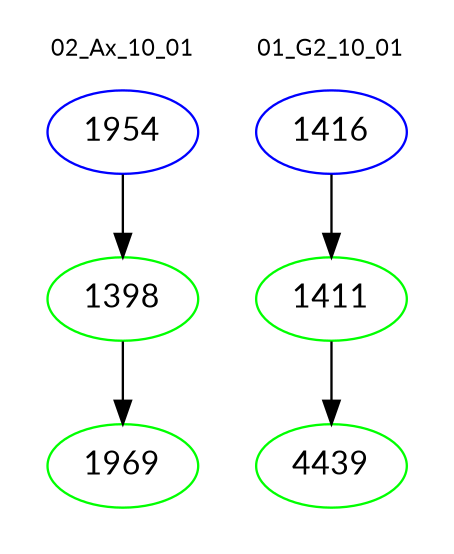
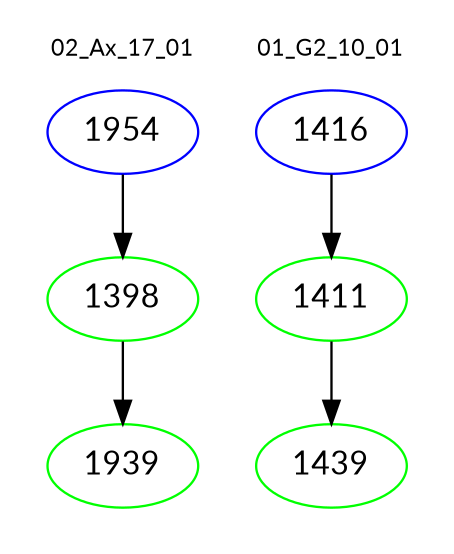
cluster "02_Ax_10_01": label "02_Ax_10_01" -> "02_Ax_17_01"
node "1969": label "1969" -> "1939"
node "4439": label "4439" -> "1439"
